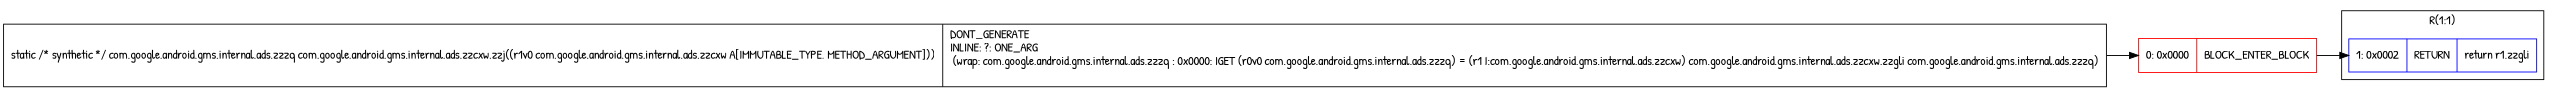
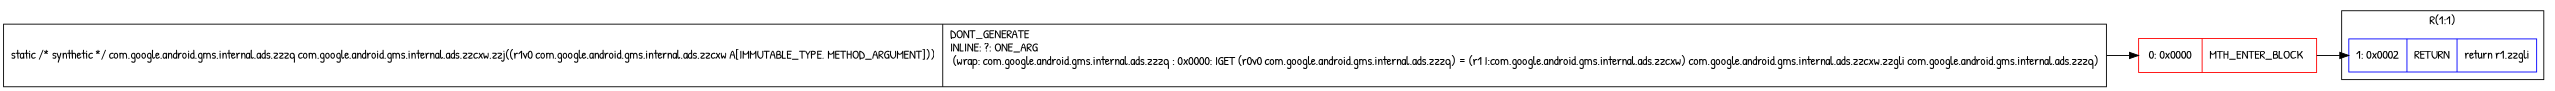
node "0: 0x0000": text "BLOCK_ENTER_BLOCK" -> "MTH_ENTER_BLOCK"
